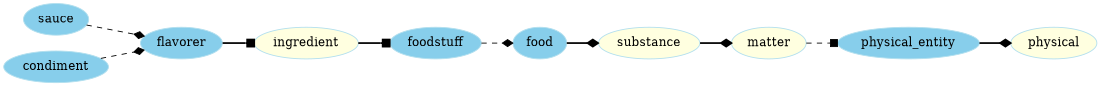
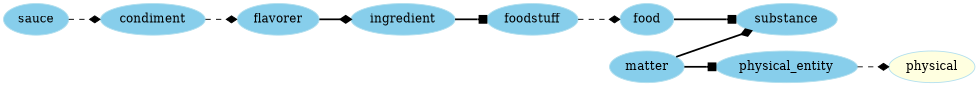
edge "sauce" -> "flavorer": now "sauce" -> "condiment"
edge "flavorer" -> "ingredient": arrowhead box -> diamond
node "ingredient": fillcolor lightyellow -> skyblue
edge "food" -> "substance": arrowhead diamond -> box
node "substance": fillcolor lightyellow -> skyblue
edge "substance" -> "matter": reversed
node "matter": fillcolor lightyellow -> skyblue
edge "matter" -> "physical_entity": style dashed -> bold
edge "physical_entity" -> "physical": style bold -> dashed
